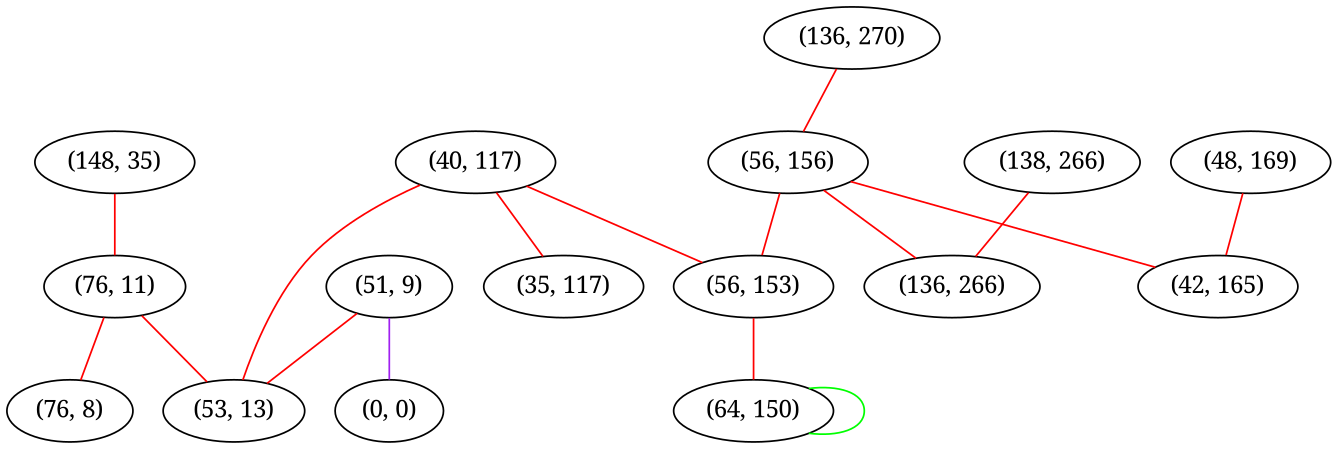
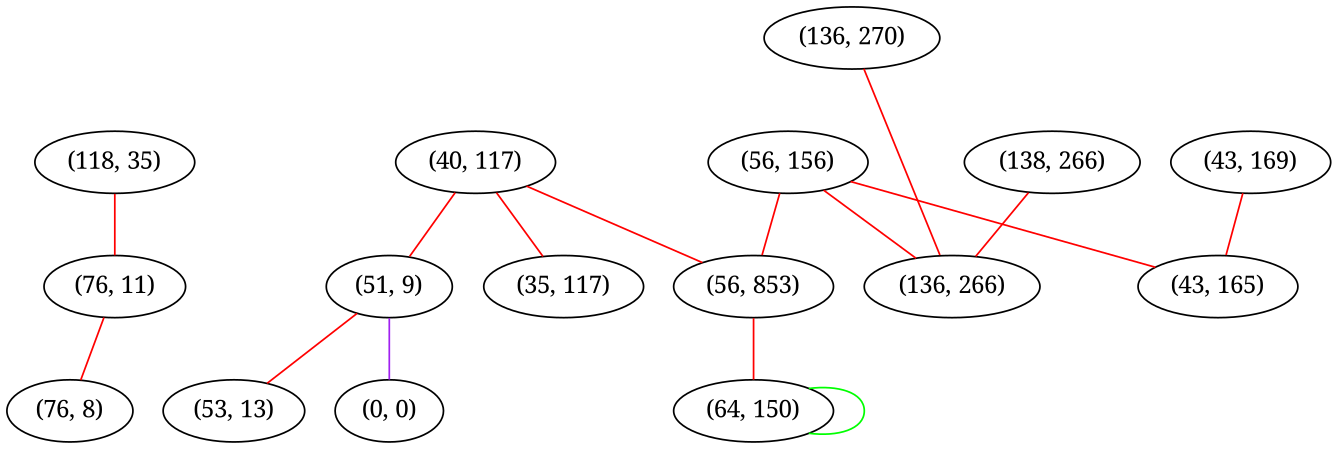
edge "(136, 270)" -- "(56, 156)": now "(136, 270)" -- "(136, 266)"
node "(148, 35)": label "(148, 35)" -> "(118, 35)"
node "(48, 169)": label "(48, 169)" -> "(43, 169)"
edge "(40, 117)" -- "(53, 13)": now "(40, 117)" -- "(51, 9)"
node "(56, 153)": label "(56, 153)" -> "(56, 853)"
node "(42, 165)": label "(42, 165)" -> "(43, 165)"
edge "(76, 11)" -- "(53, 13)": removed
